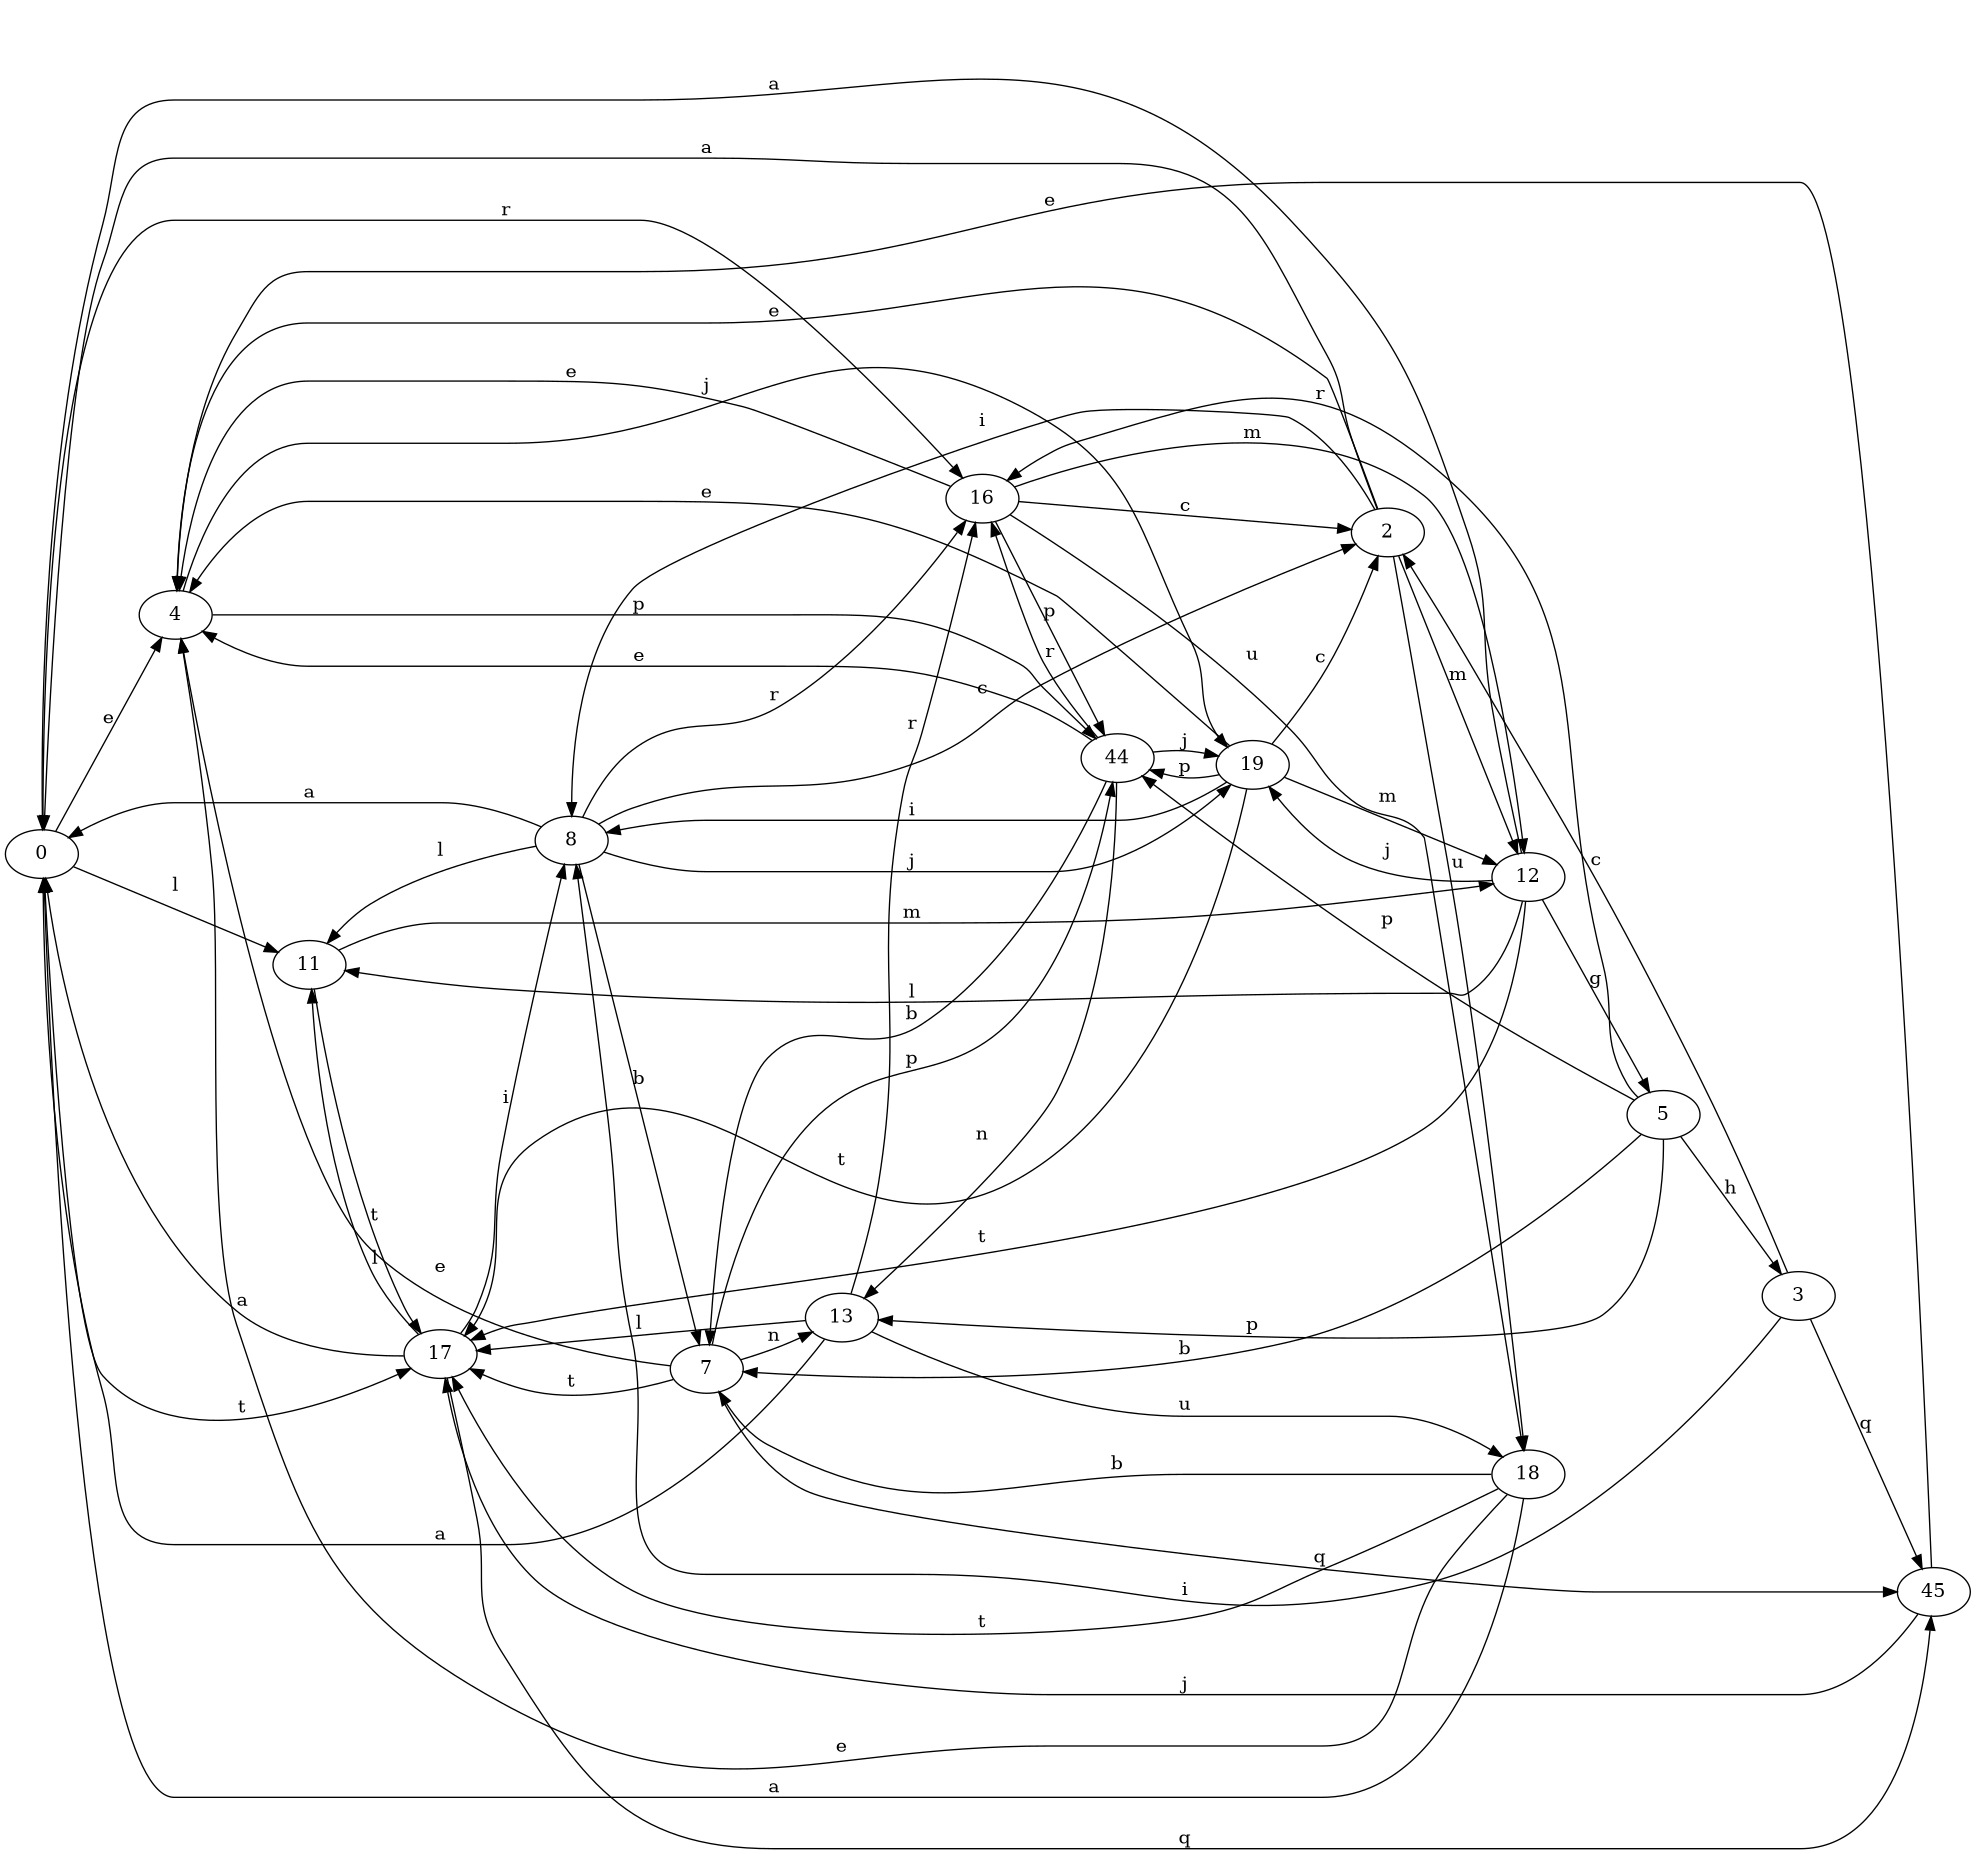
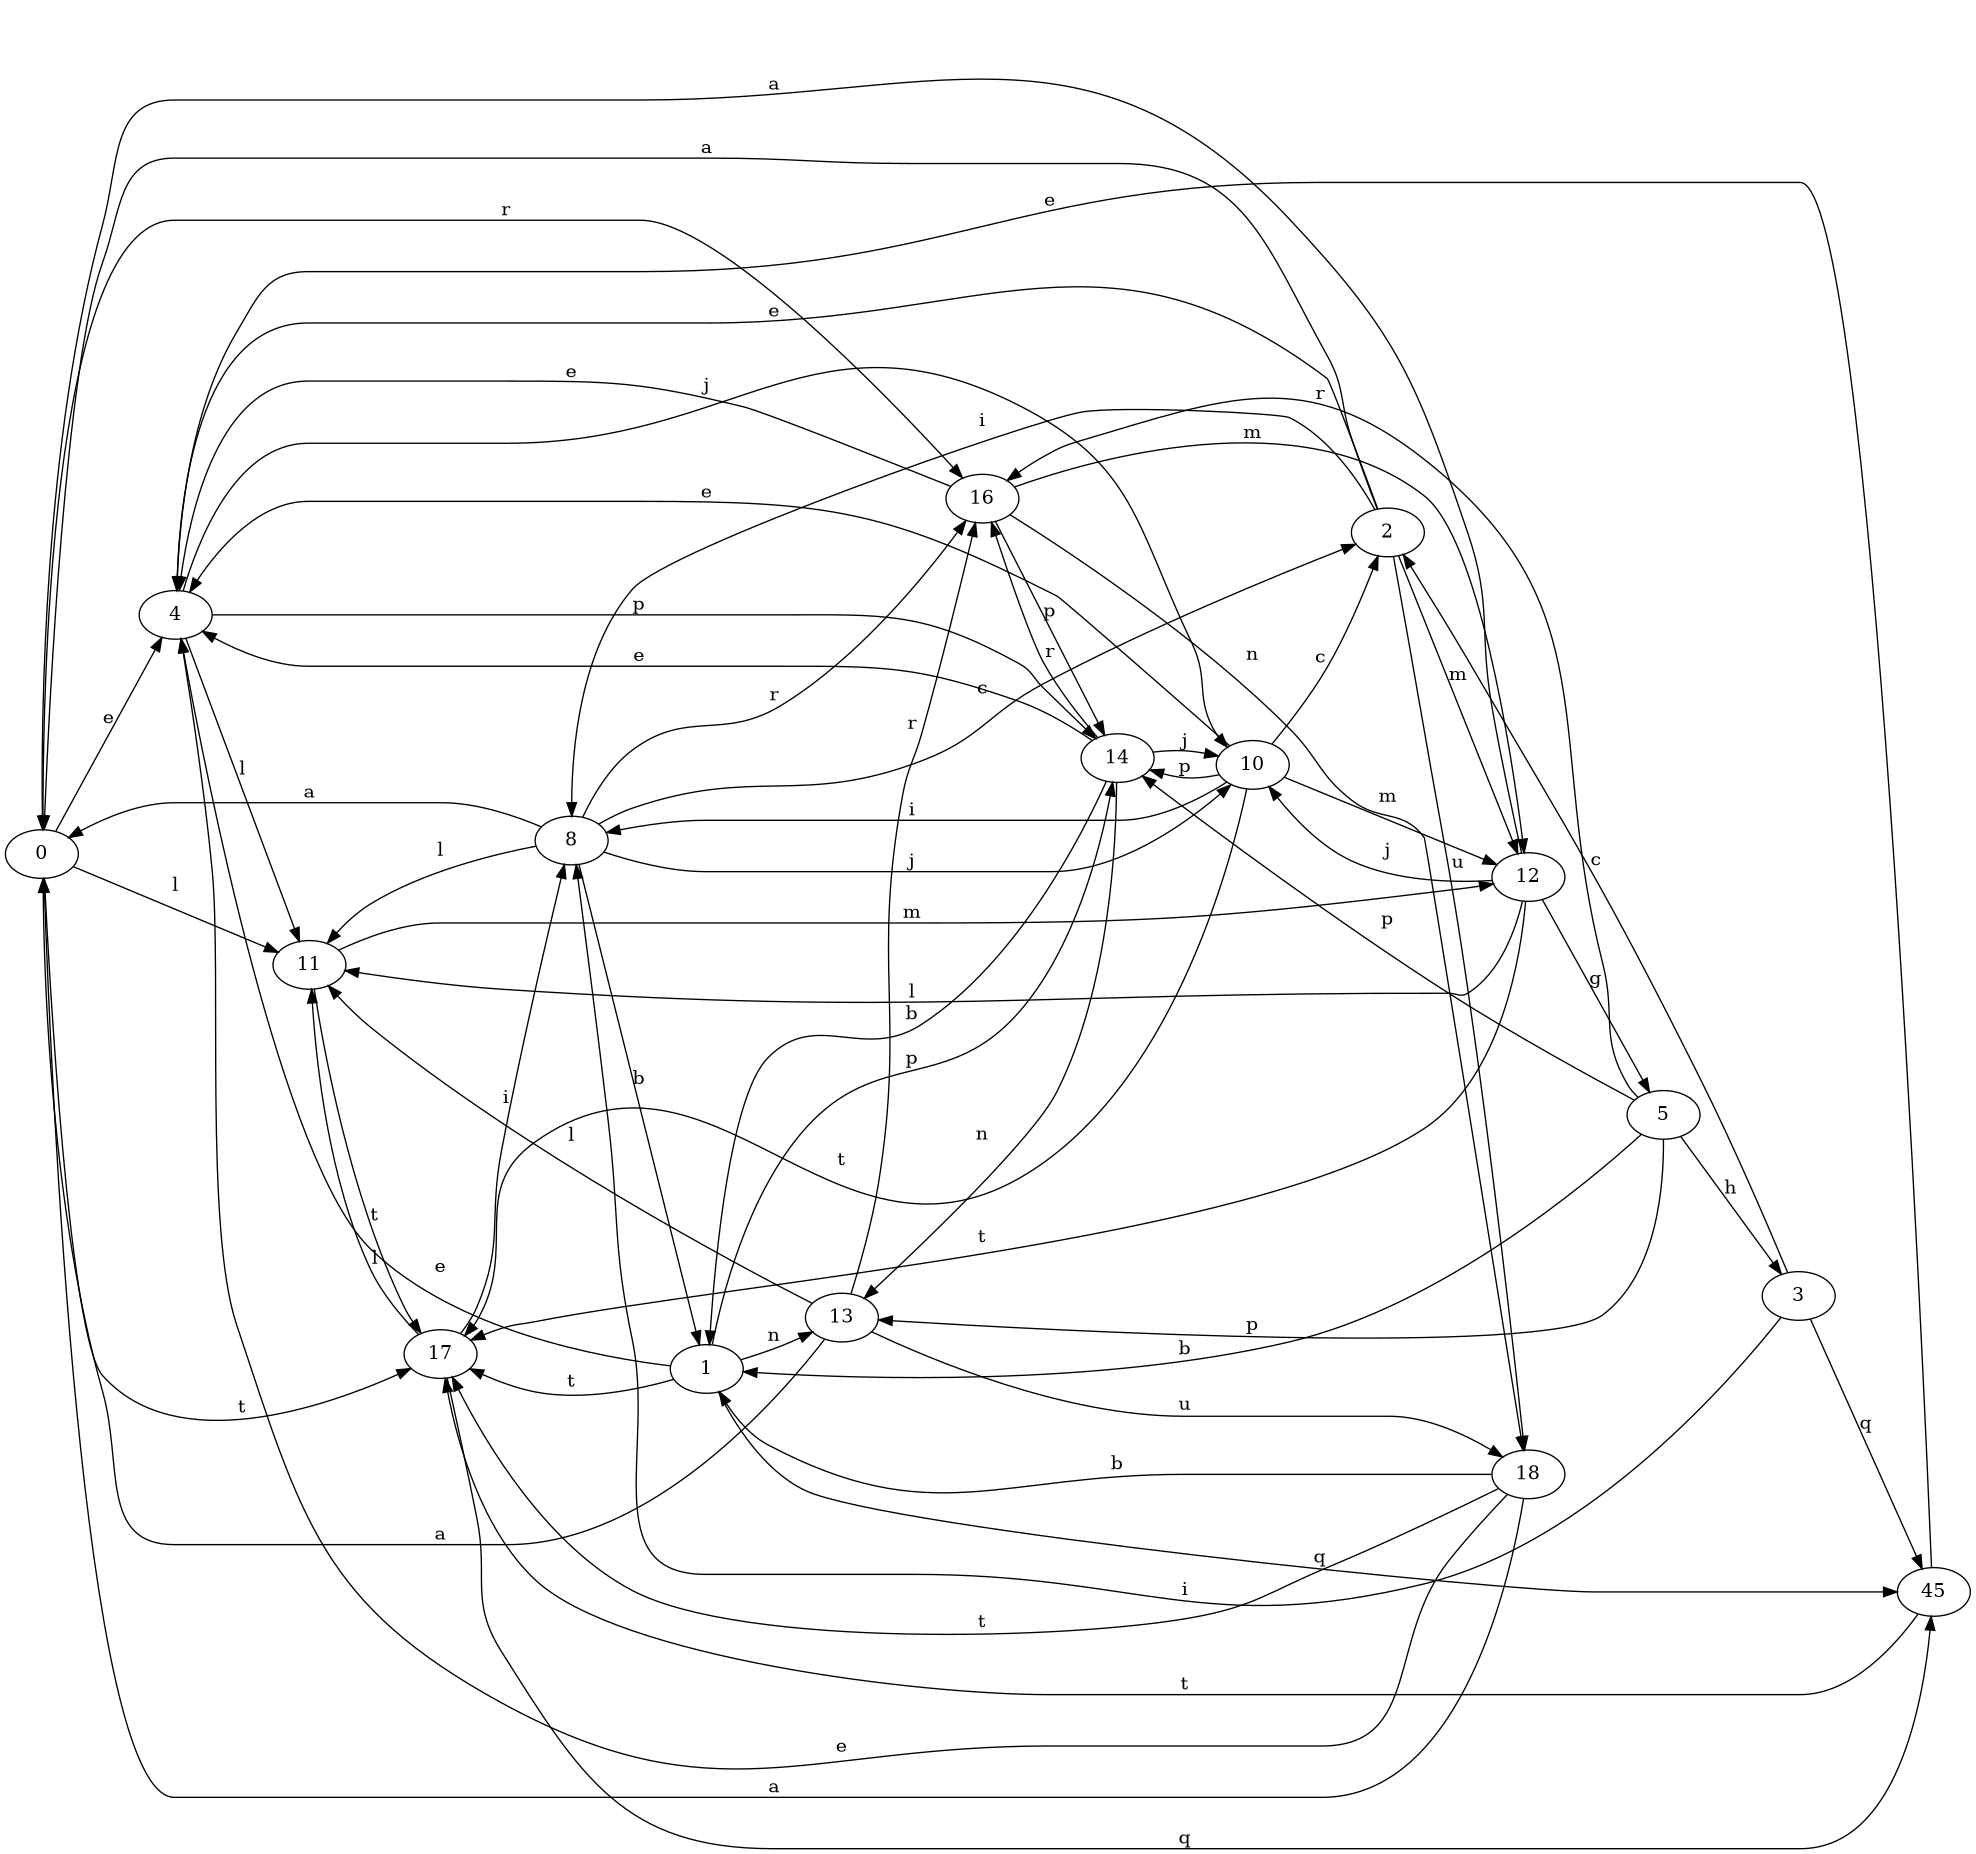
edge "16" -> "2": removed, label "c"
edge "16" -> "18": label "u" -> "n"
node "44": label "44" -> "14"
node "19": label "19" -> "10"
edge "4" -> "11": added, label "l"
edge "17" -> "0": removed, label "a"
edge "13" -> "17": now "13" -> "11"
node "7": label "7" -> "1"
edge "45" -> "17": label "j" -> "t"
